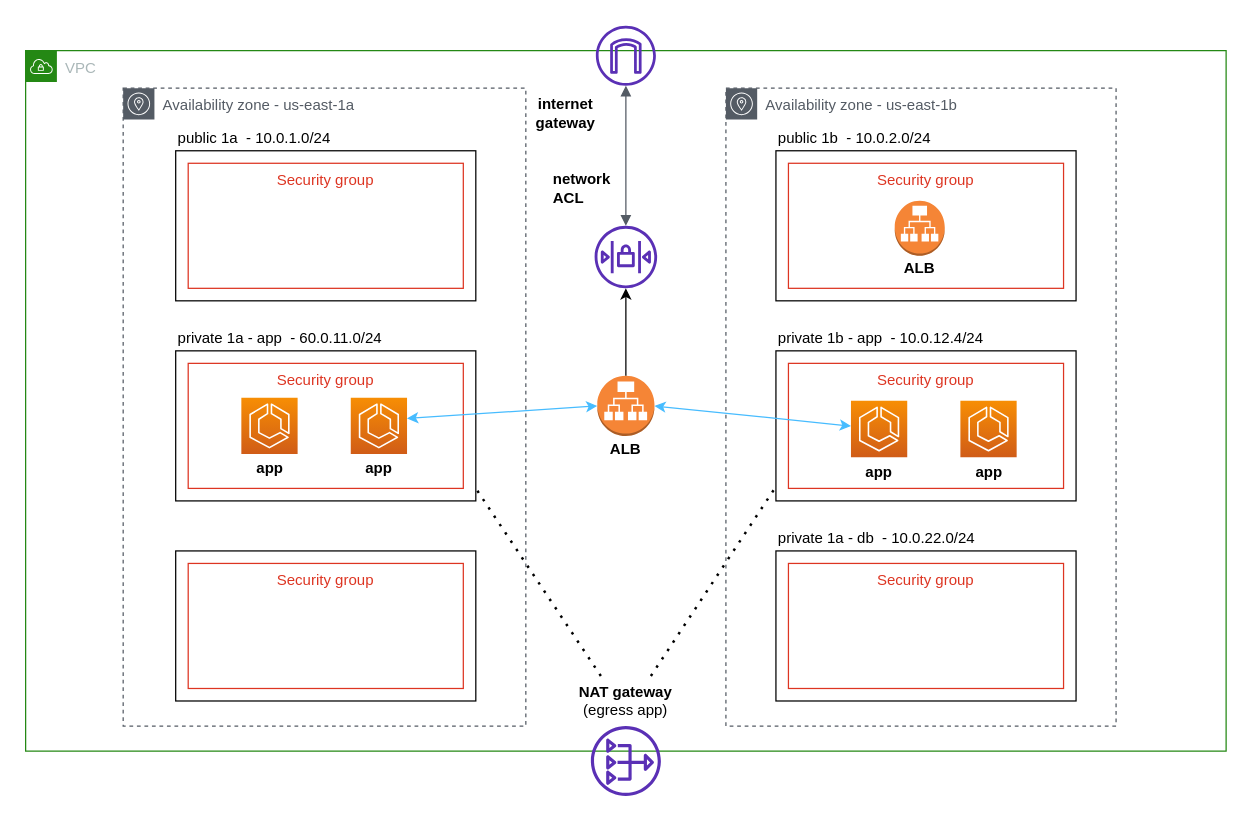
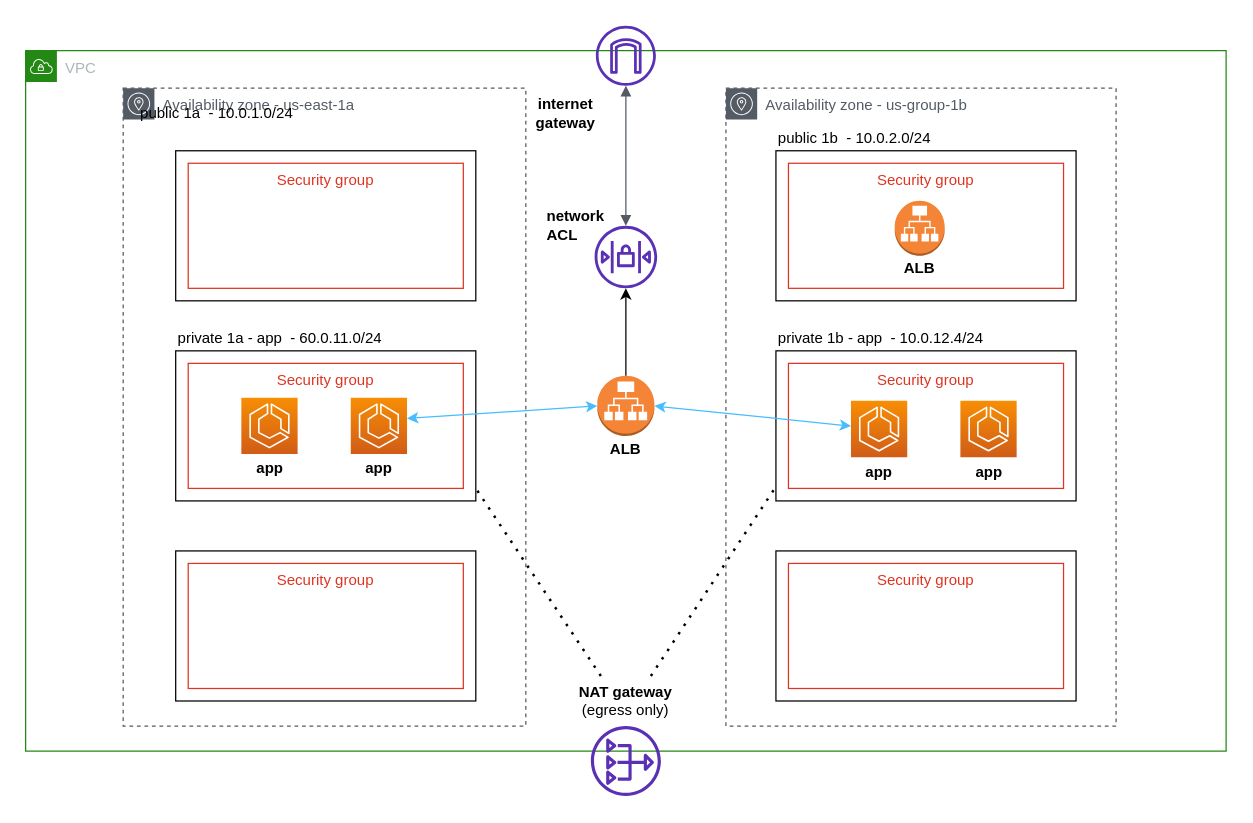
node "Availability zone - us-east-1b": label "Availability zone - us-east-1b" -> "Availability zone - us-group-1b"
node "public 1a - 10.0.1.0/24": moved (269, 138) -> (232, 113)
node "network ACL": moved (576, 188) -> (569, 226)
node "private 1a - db - 10.0.22.0/24": removed
node "NAT gateway (egress app)": label "NAT gateway (egress app)" -> "NAT gateway (egress only)"
